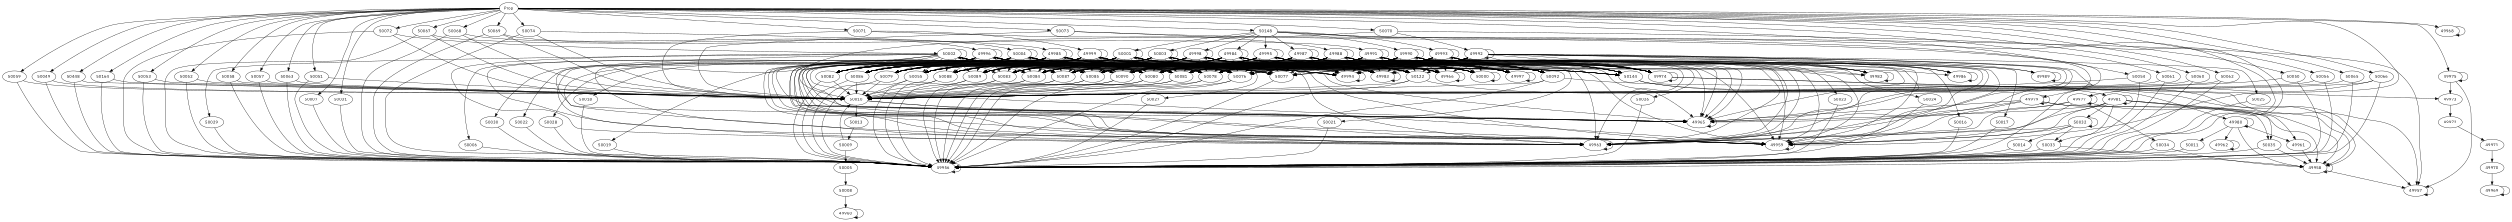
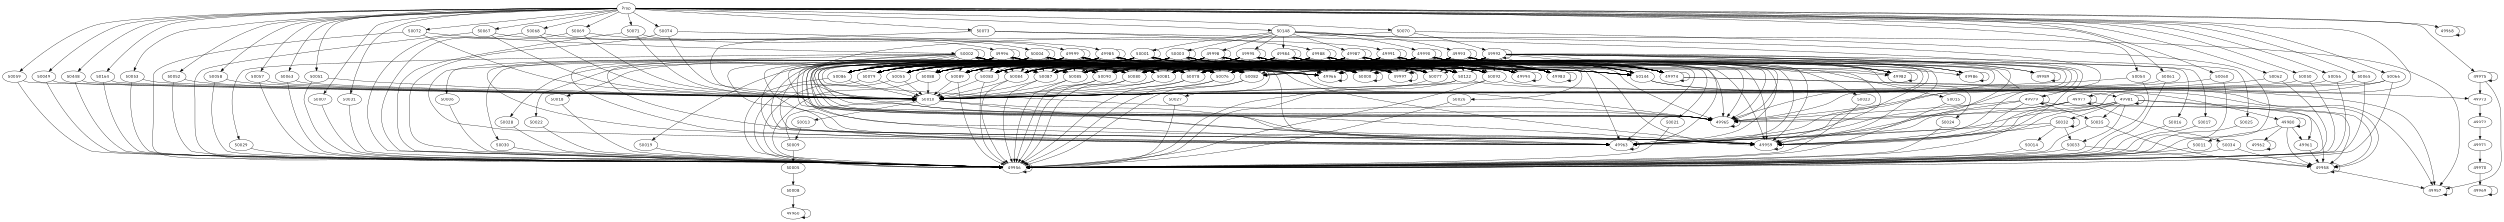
node "50015": added
